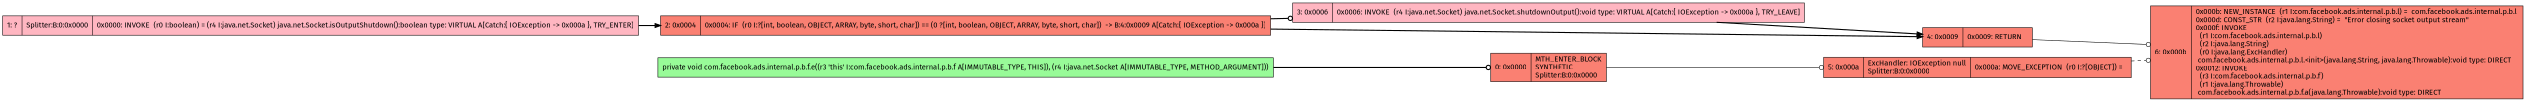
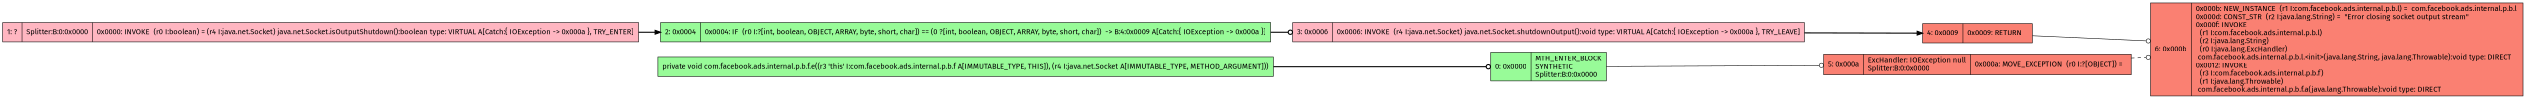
node "2: 0x0004": fillcolor salmon -> palegreen
edge "2: 0x0004" -> "4: 0x0009": removed
node "0: 0x0000": fillcolor salmon -> palegreen
